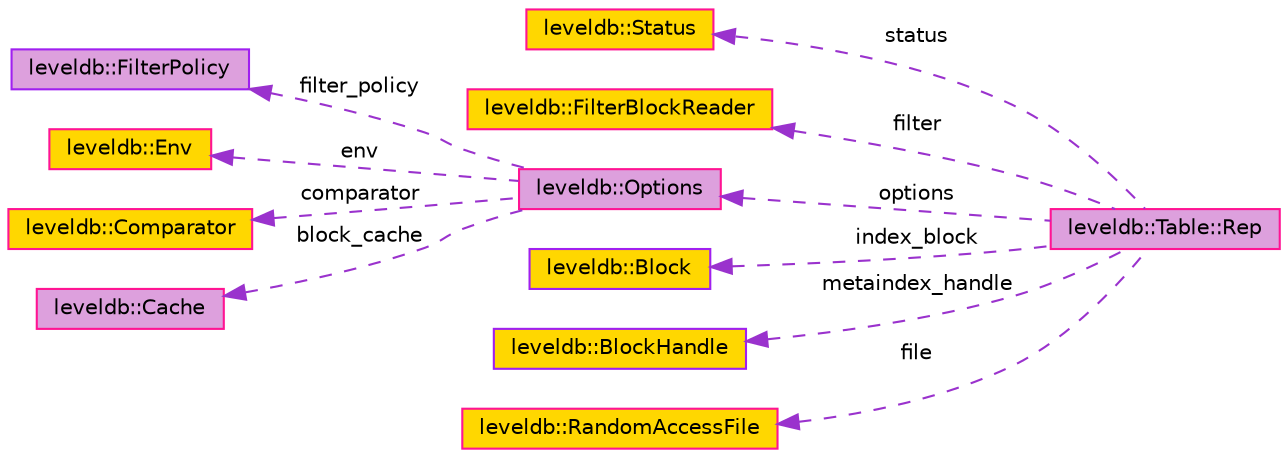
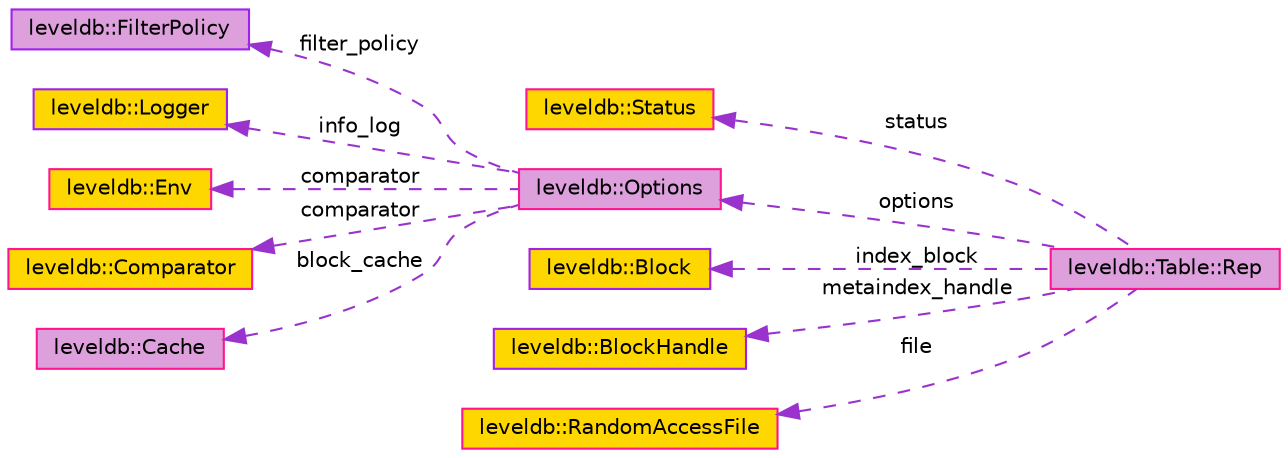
node "leveldb::Logger": added
node "leveldb::FilterBlockReader": removed
edge "leveldb::Options" -> "leveldb::Env": label " env" -> " comparator"
